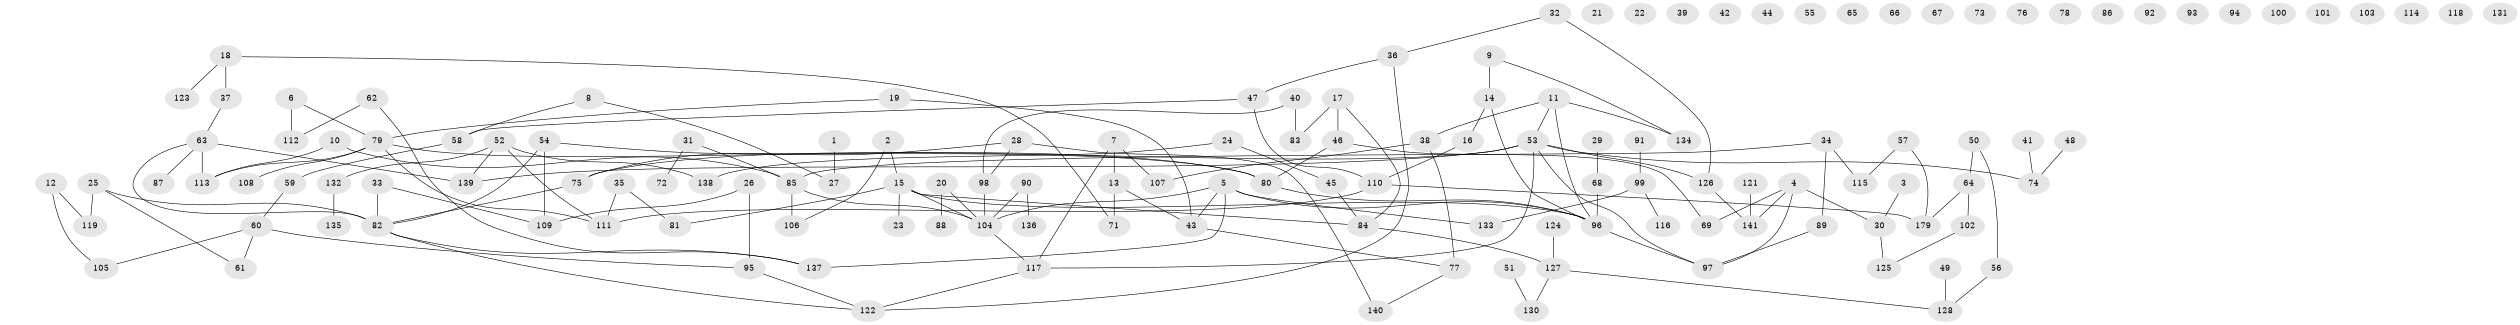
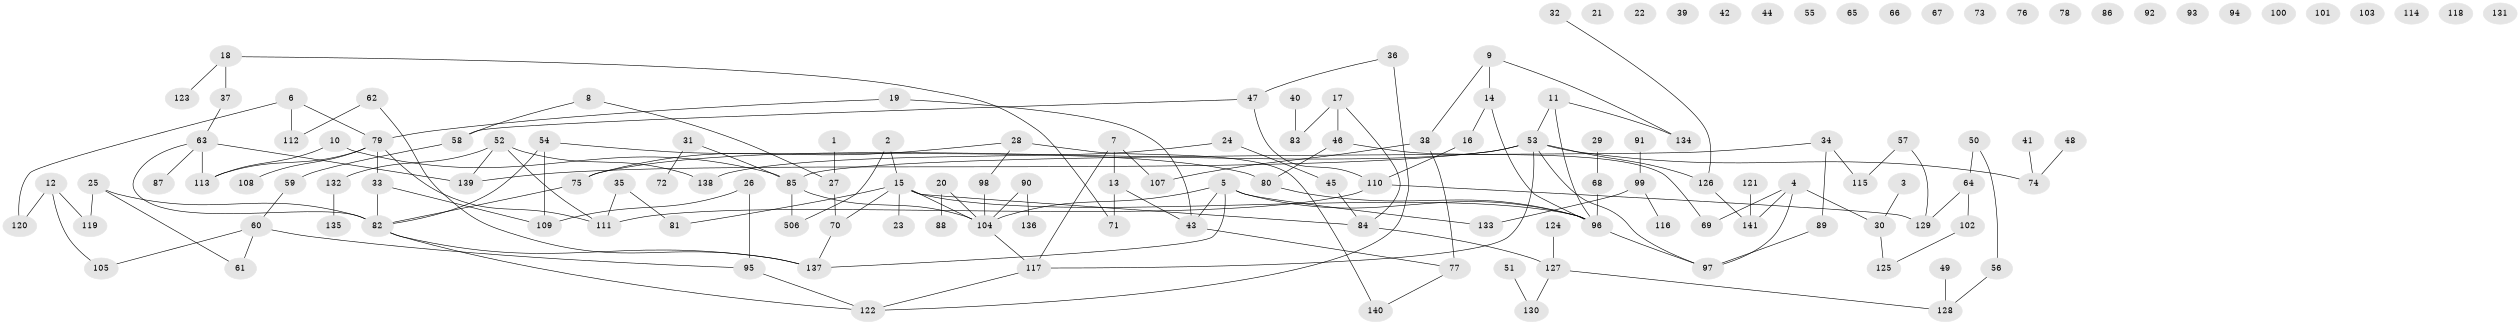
edge "32" -- "36": removed
edge "40" -- "98": removed
edge "11" -- "38": now "9" -- "38"
edge "79" -- "80": now "79" -- "33"
node "120": added
node "106": label "106" -> "506"
node "70": added
node "179": label "179" -> "129"
